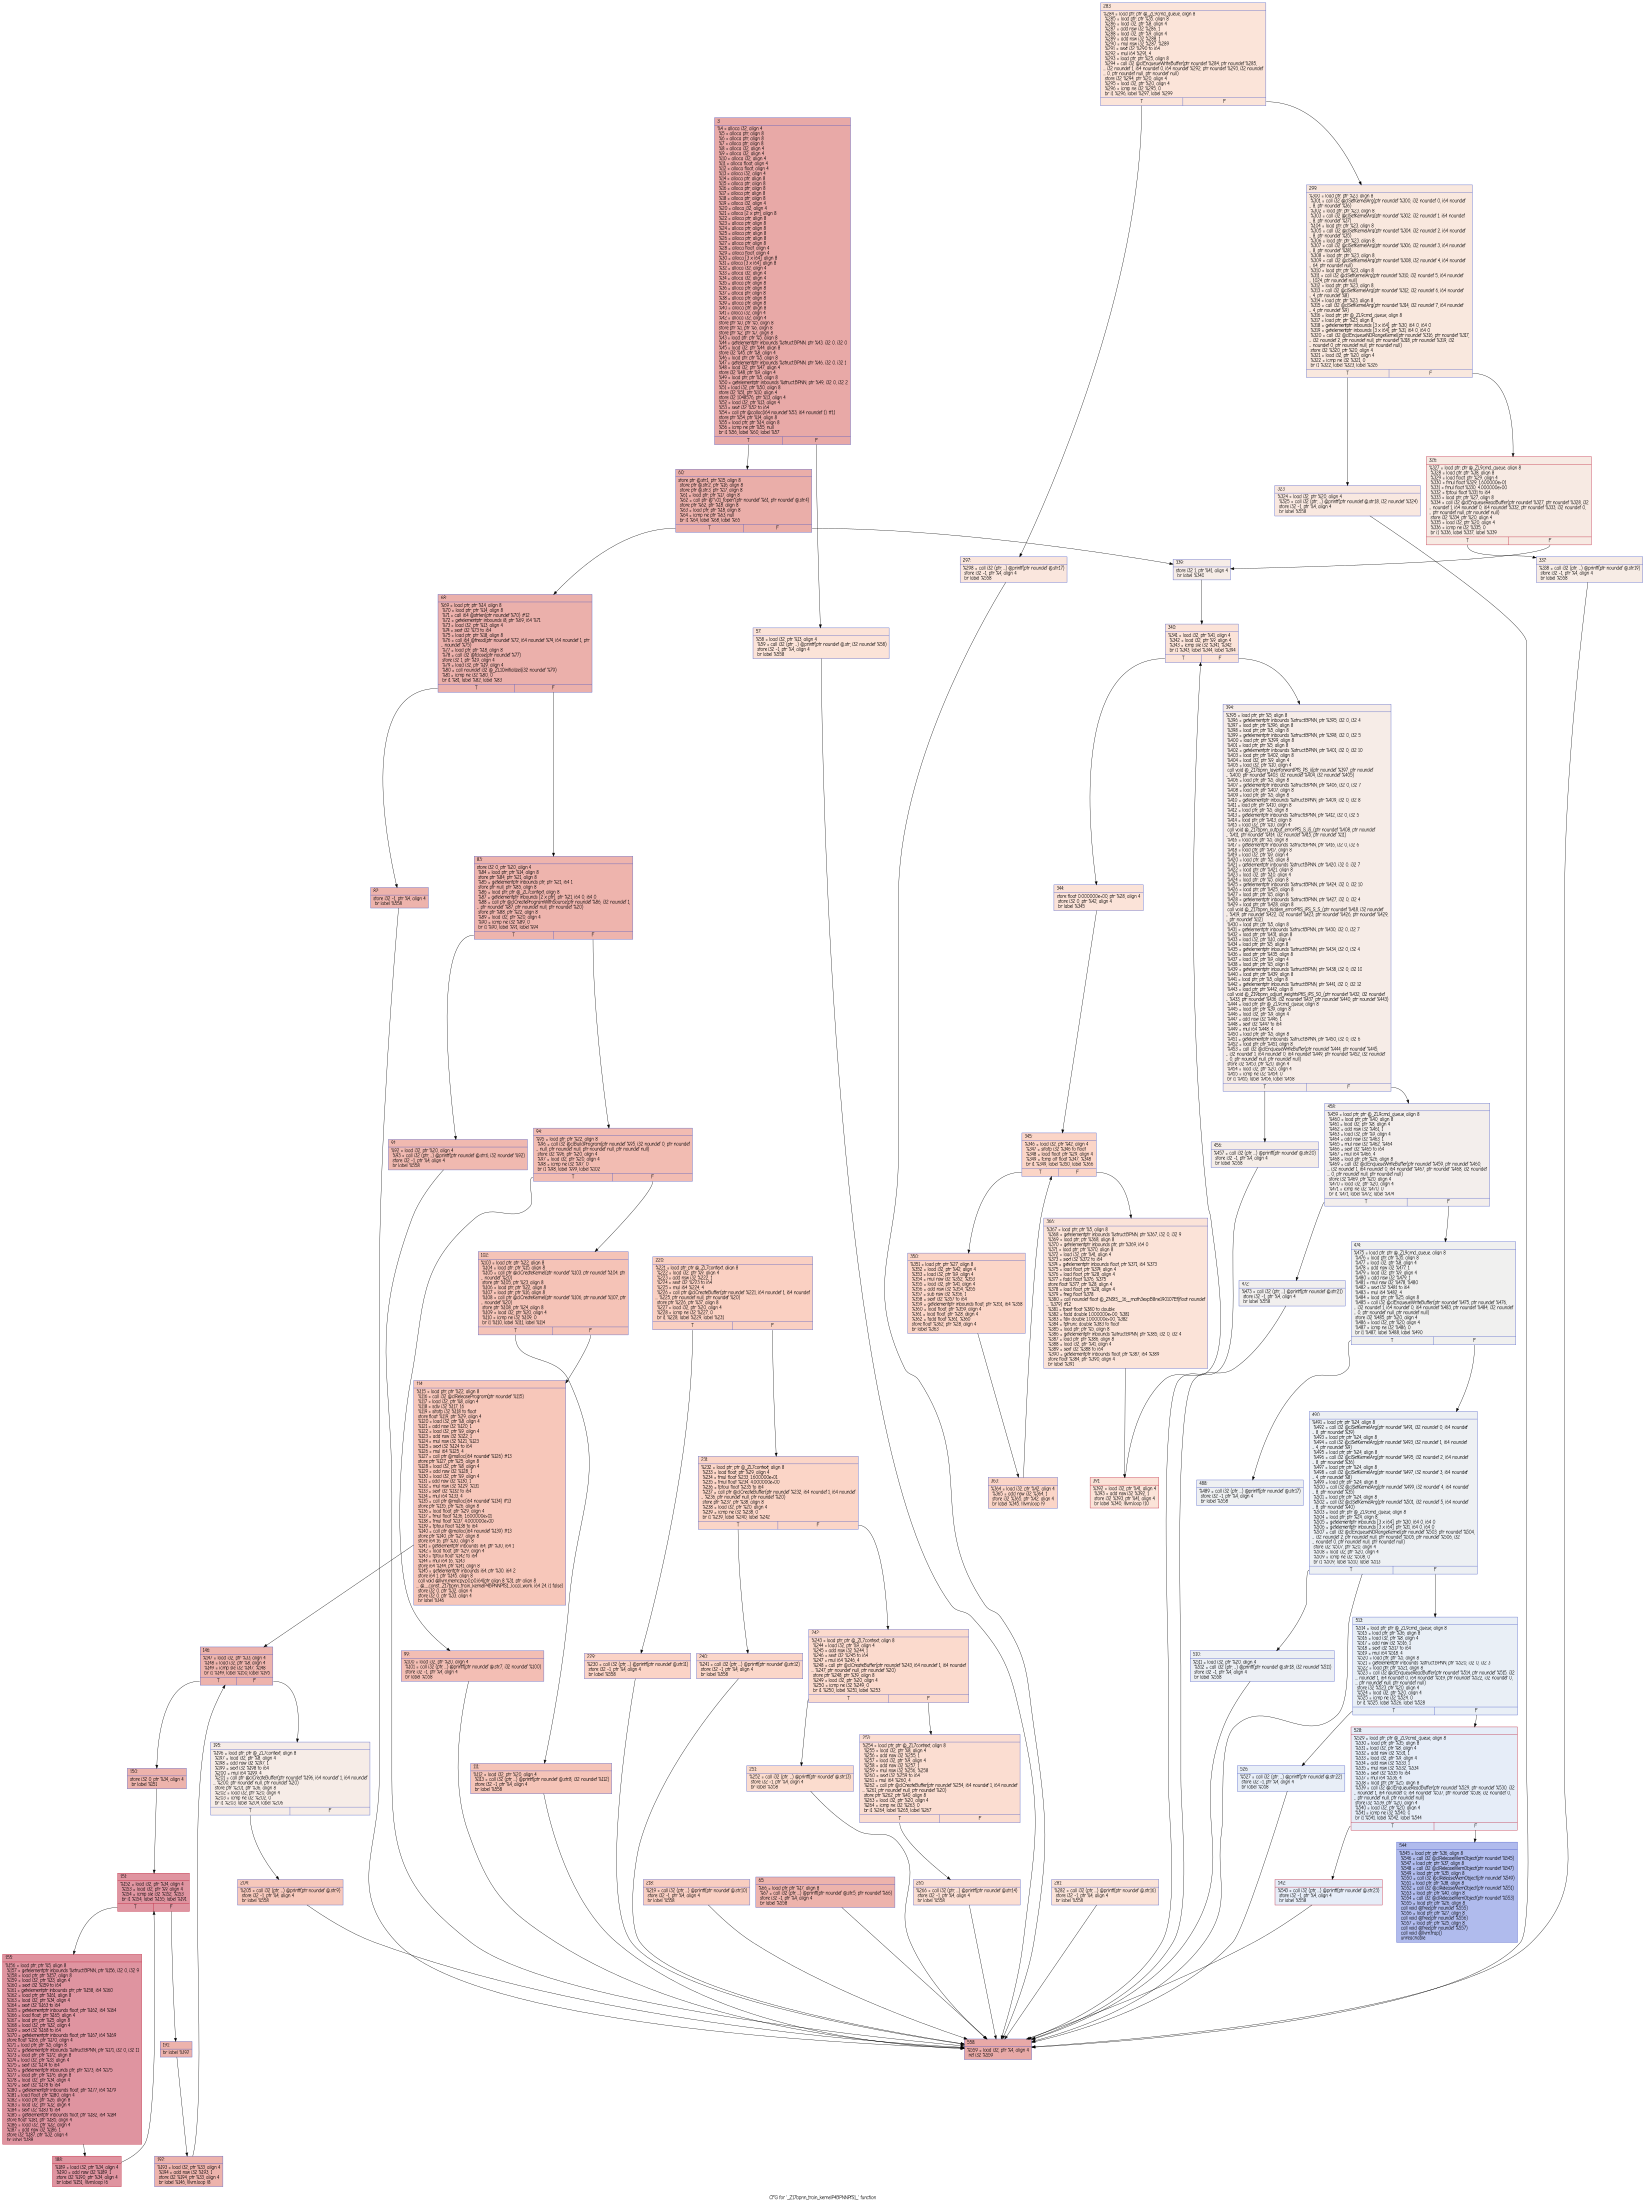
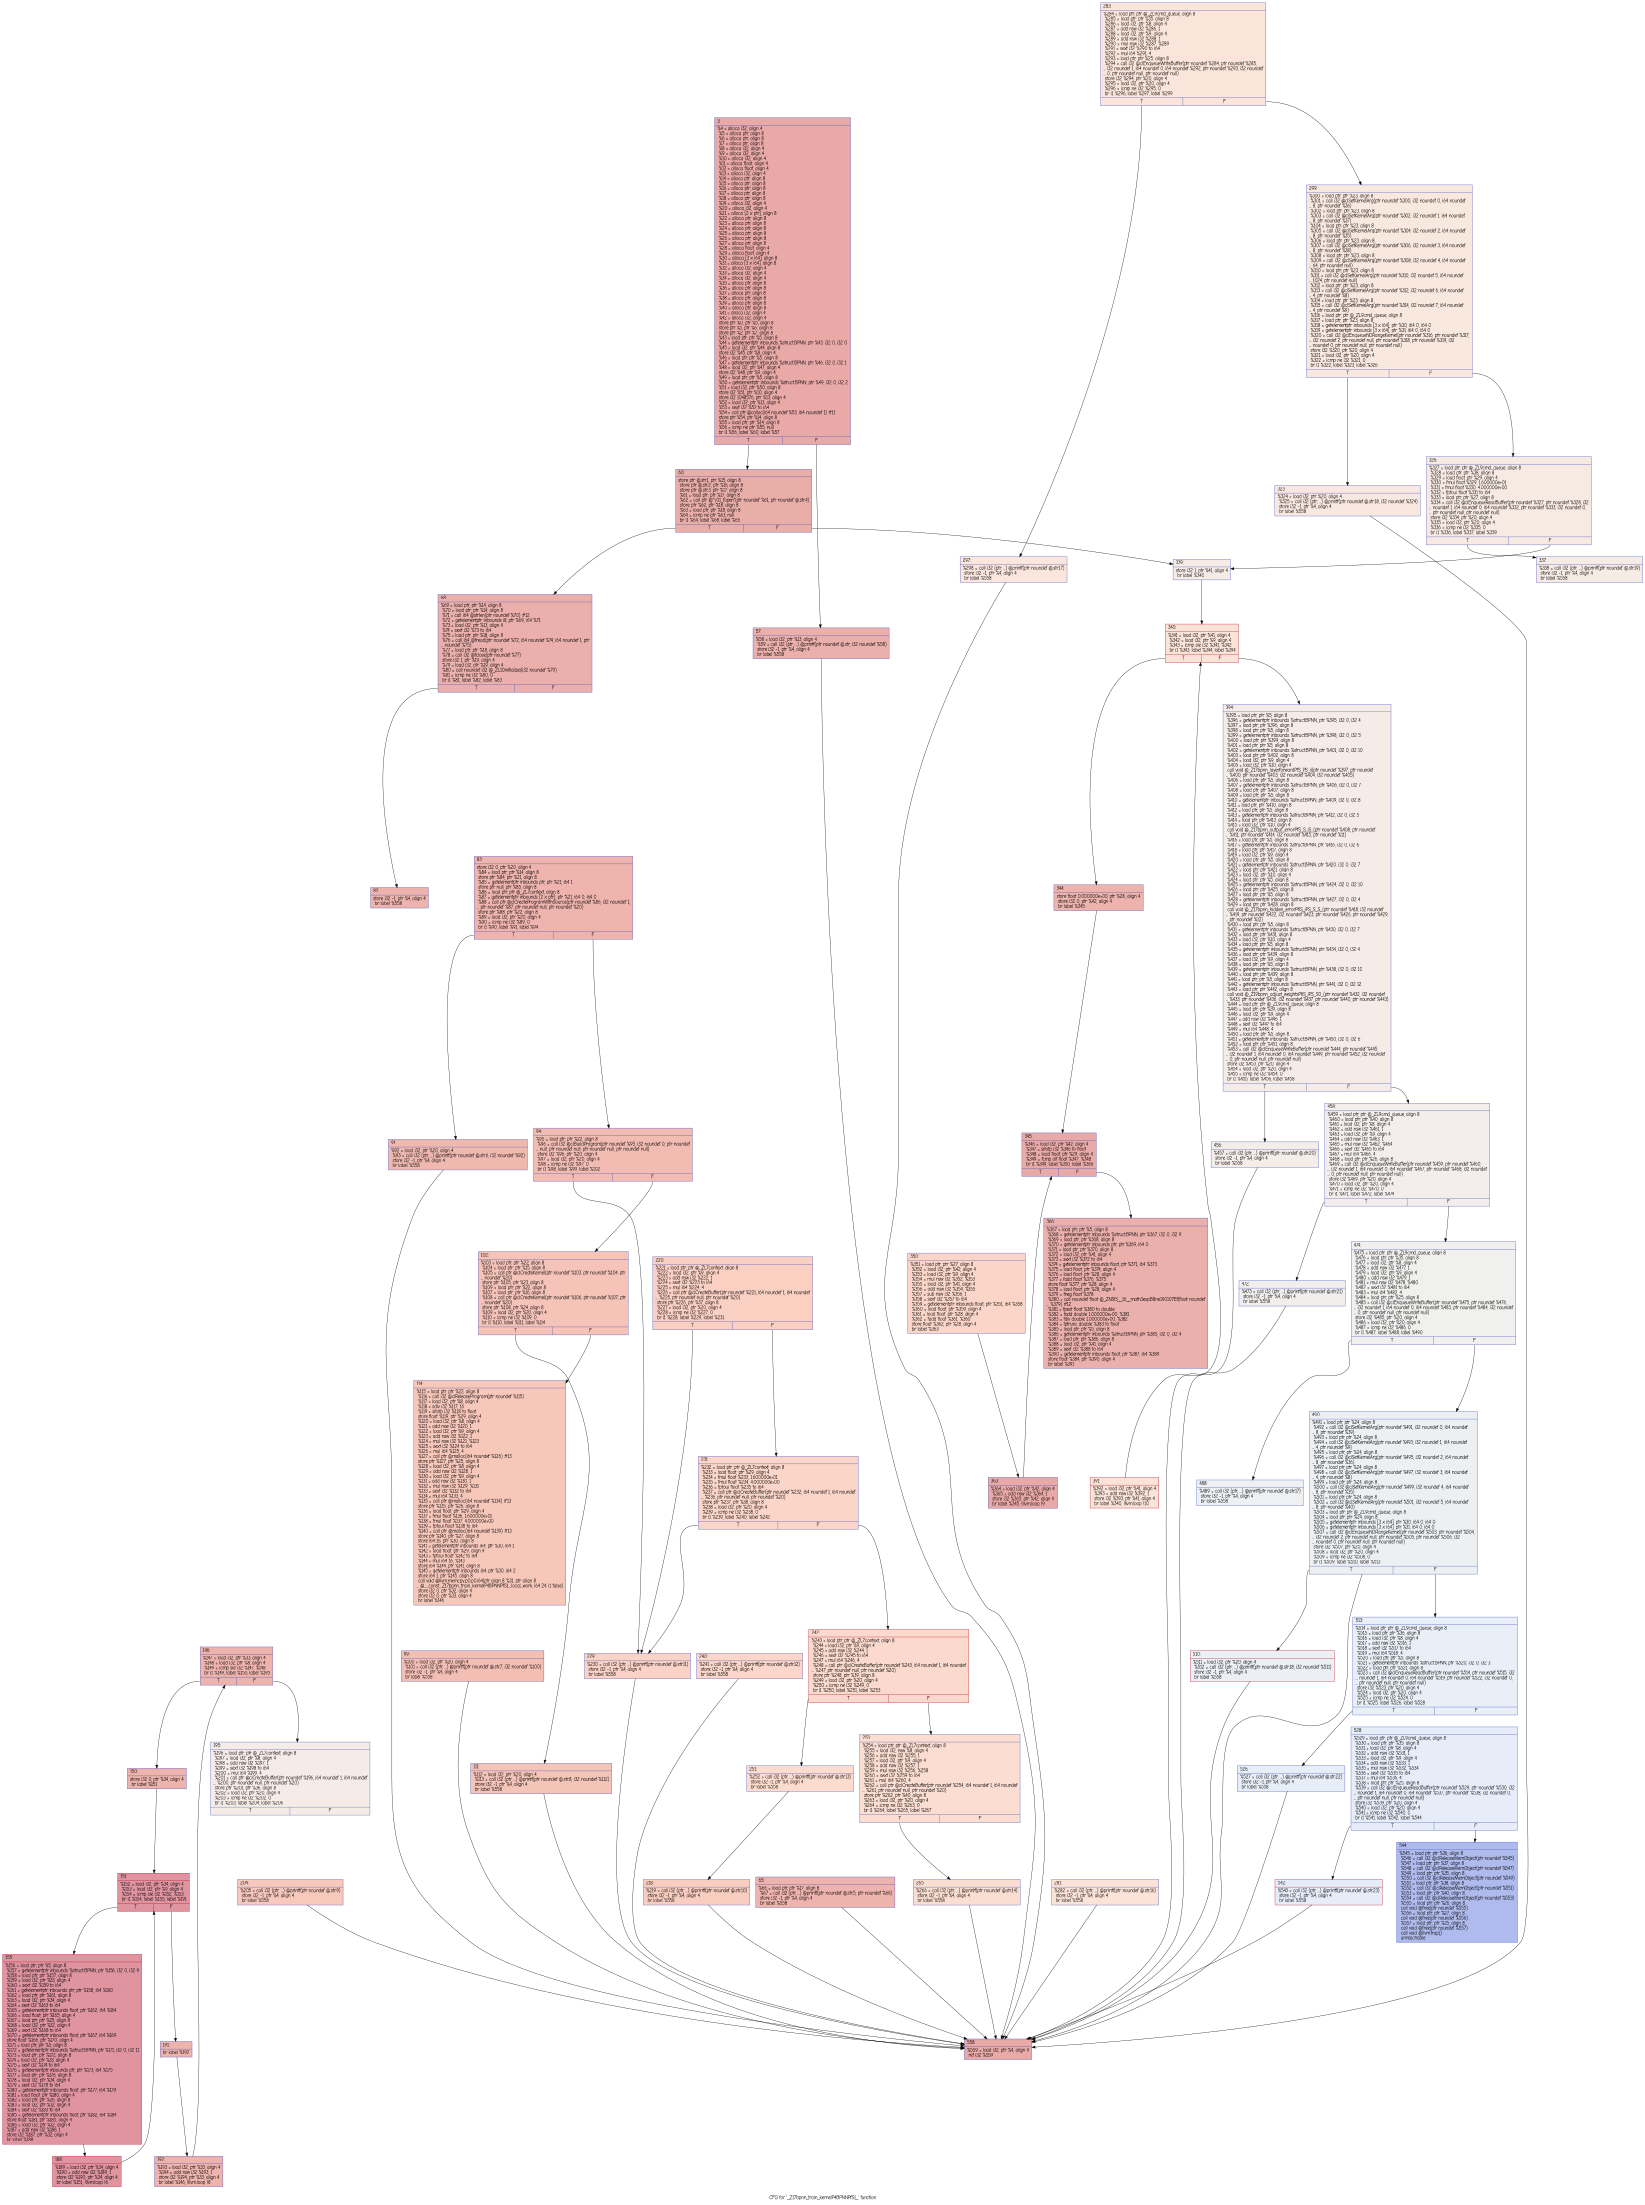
node "326:": color #b70d28ff -> #3d50c3ff
node "57:": fillcolor #f6bfa670 -> #d24b4070
node "340:": color #3d50c3ff -> #b70d28ff
edge "68:" -> "83:": removed
node "344:": fillcolor #f6bfa670 -> #d6524470
node "394:": text "%436 = load ptr, ptr %435, align 8" -> "%436 = load ptr, ptr %439, align 8"
node "345:": fillcolor #f5a08170 -> #ca3b3770
edge "345:" -> "350:": removed
node "102:": text "%106 = load ptr, ptr %22, align 8" -> "%109 = load ptr, ptr %22, align 8"
node "366:": fillcolor #f6bfa670 -> #d24b4070
edge "94:" -> "99:": now "94:" -> "229:"
edge "366:" -> "391:": removed
node "363:": fillcolor #f5a08170 -> #ca3b3770
edge "337:" -> "558:": removed
edge "231:" -> "240:": now "231:" -> "229:"
edge "114:" -> "146:": removed
node "242:": color #3d50c3ff -> #b70d28ff
node "510:": color #3d50c3ff -> #b70d28ff
edge "513:" -> "528:": removed
edge "82:" -> "558:": removed
node "253:": text "%255 = load i32, ptr %8, align 4" -> "%255 = load i32, nsw %8, align 4"
node "528:": color #b70d28ff -> #3d50c3ff
edge "195:" -> "204:": removed
edge "251:" -> "558:": now "251:" -> "218:"
